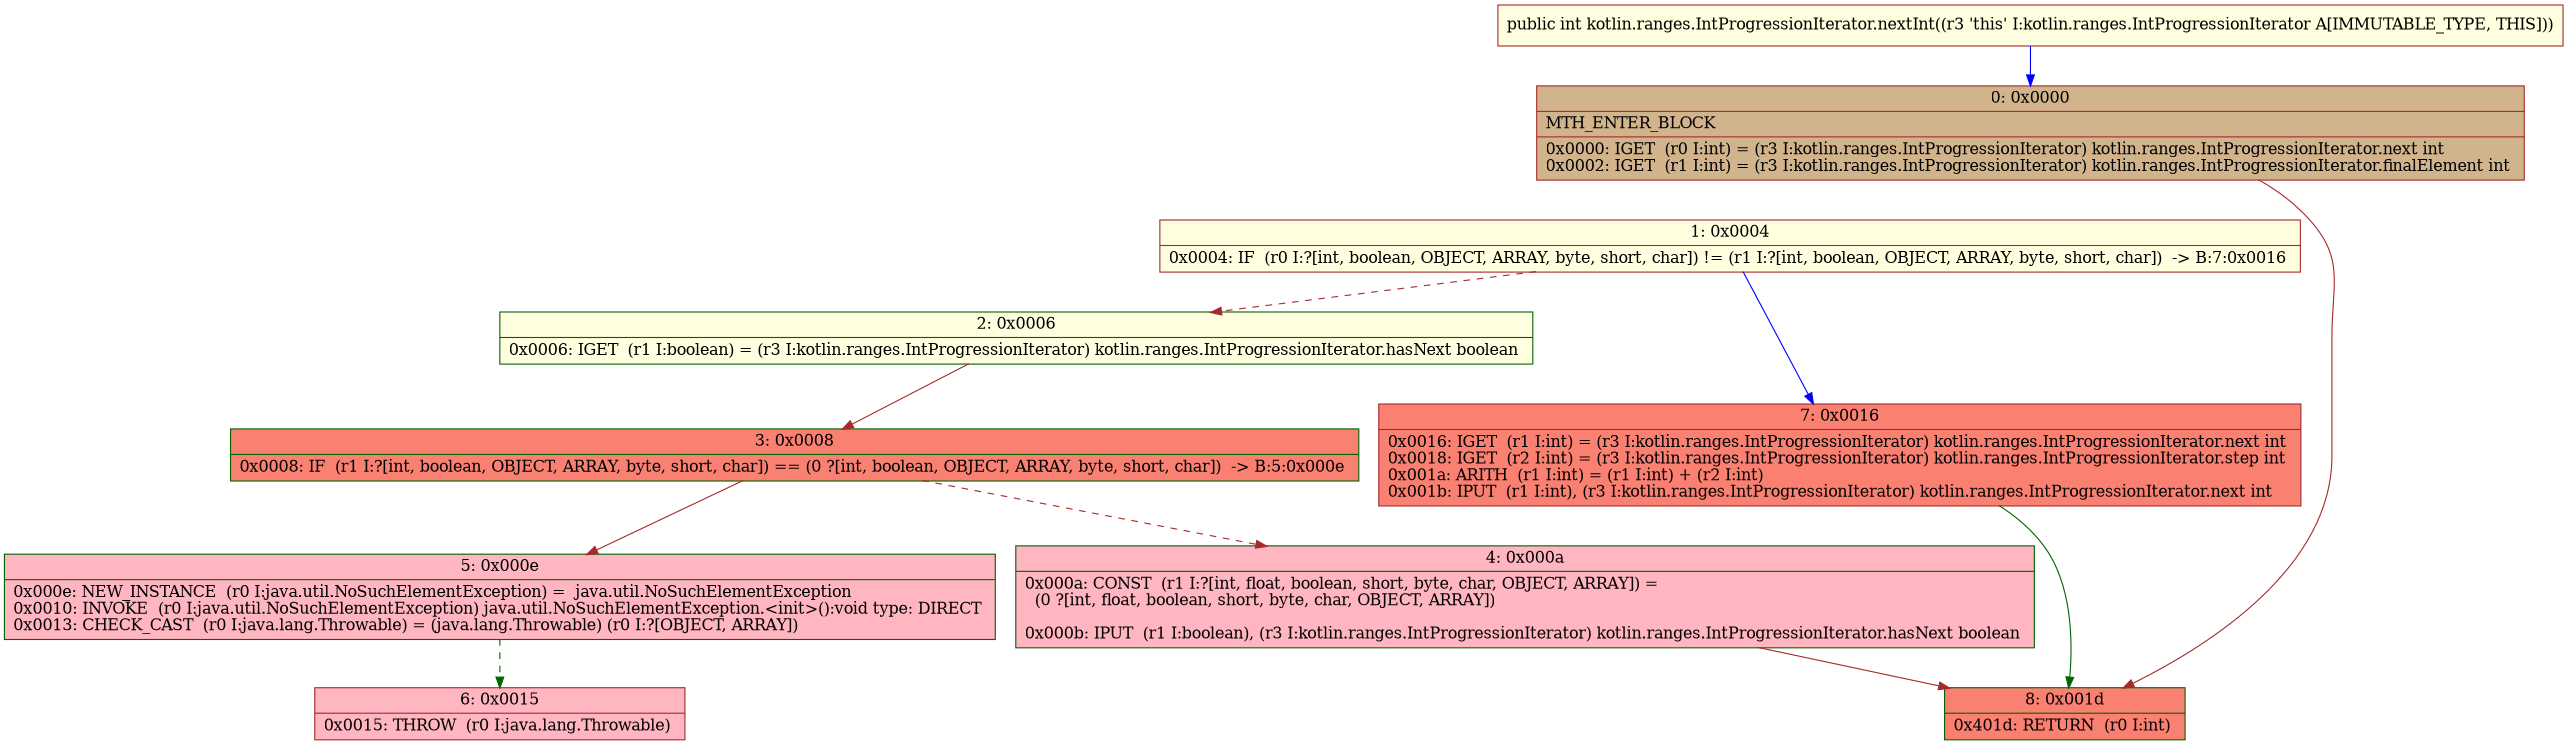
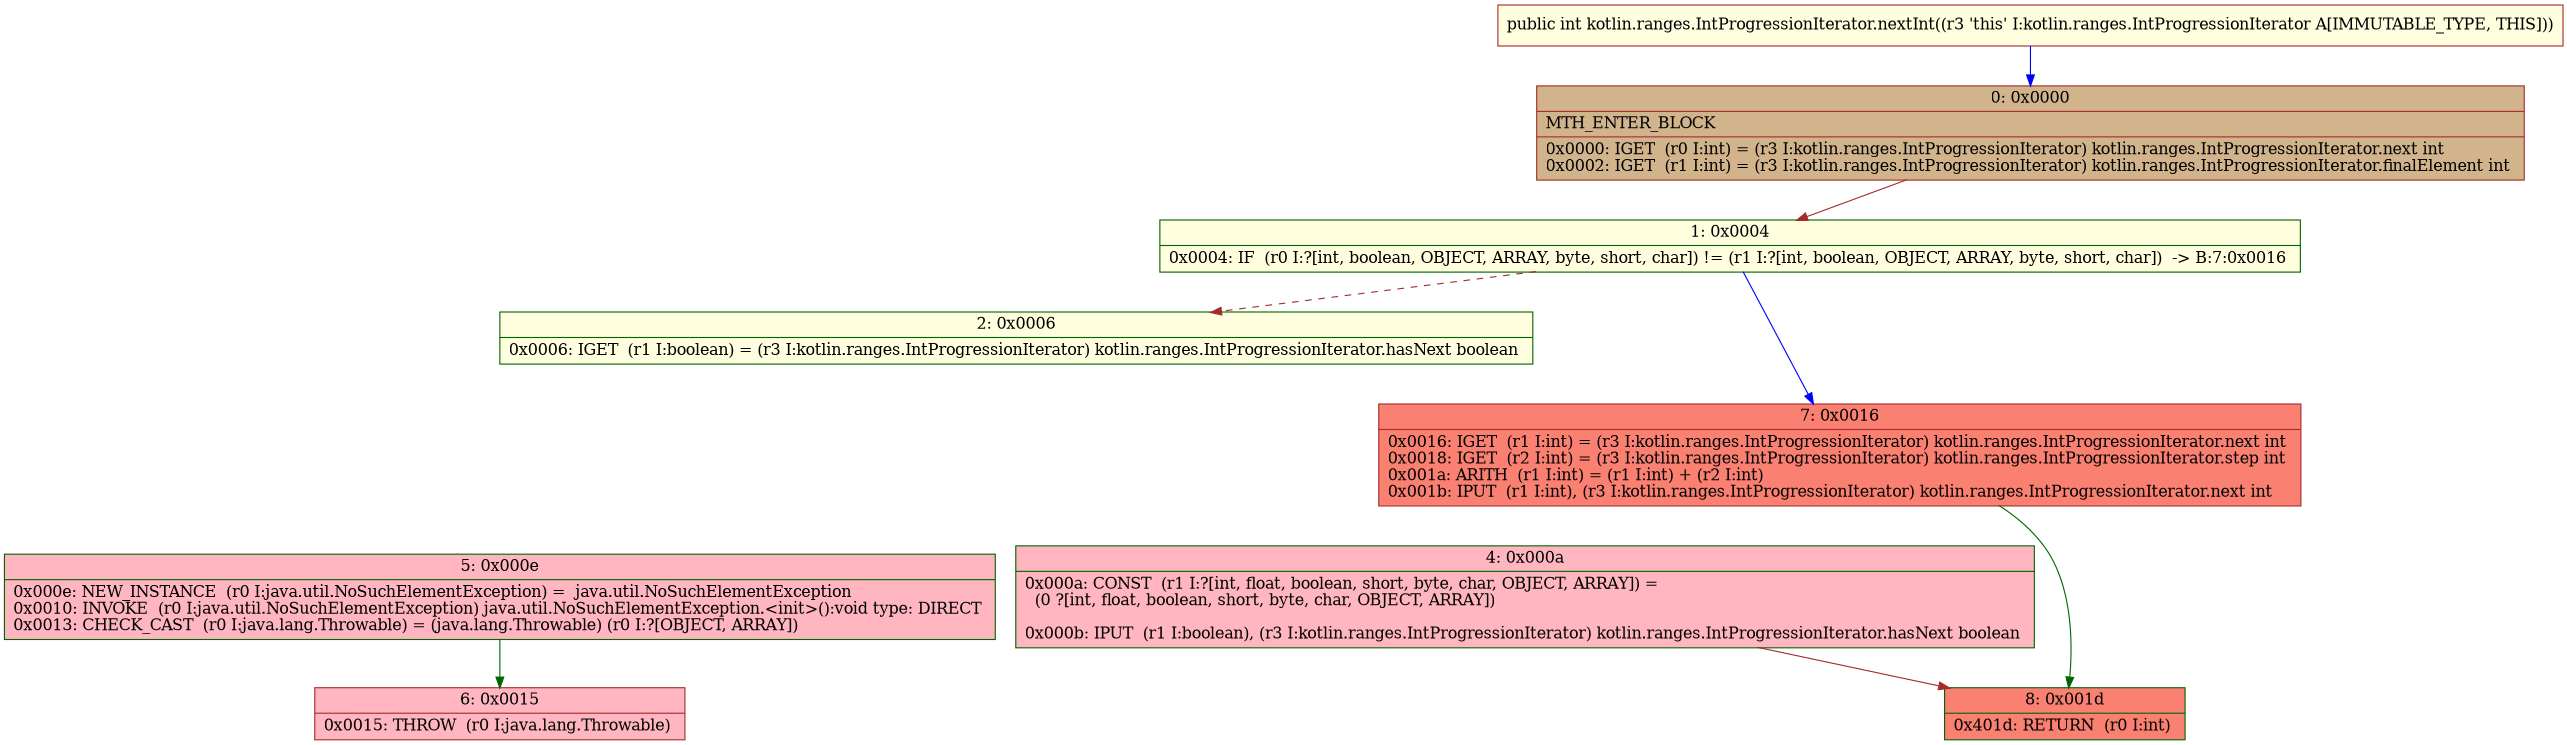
node "1: 0x0004": color brown -> darkgreen
node "3: 0x0008": removed
edge "0: 0x0000" -> "8: 0x001d": now "0: 0x0000" -> "1: 0x0004"
edge "5: 0x000e" -> "6: 0x0015": style dashed -> solid
